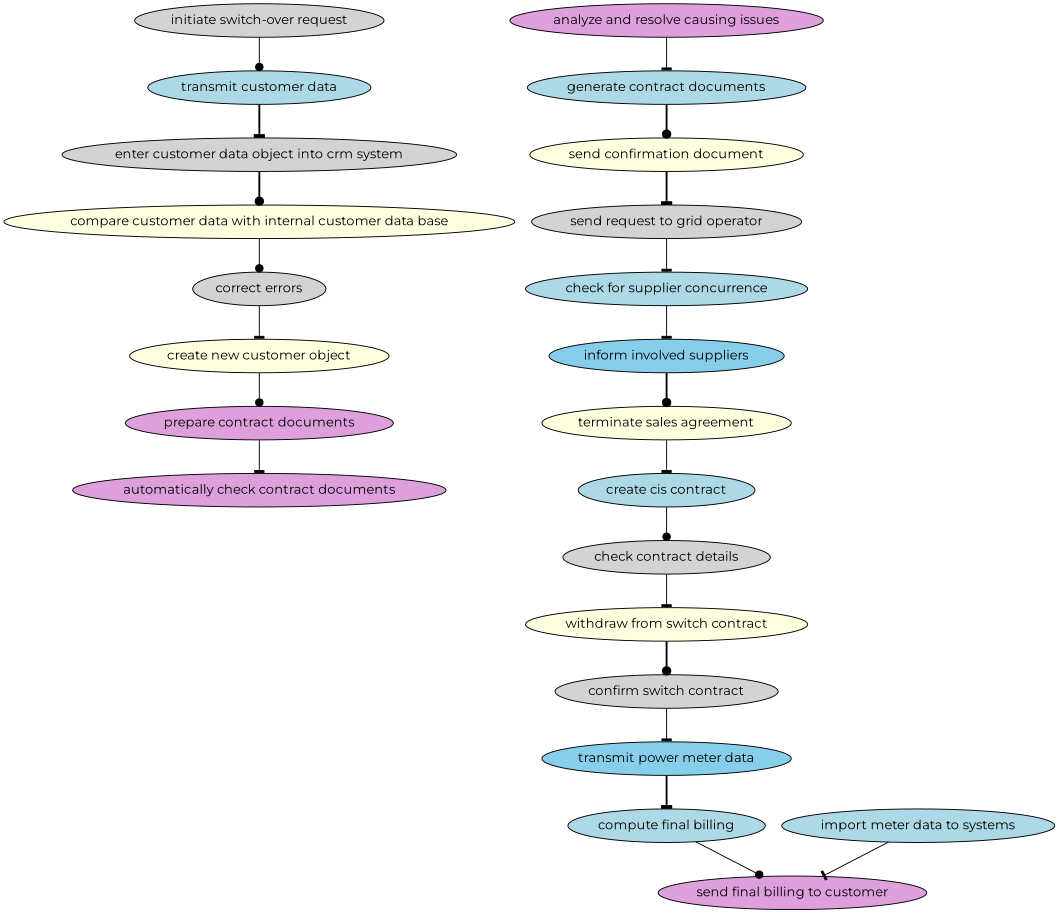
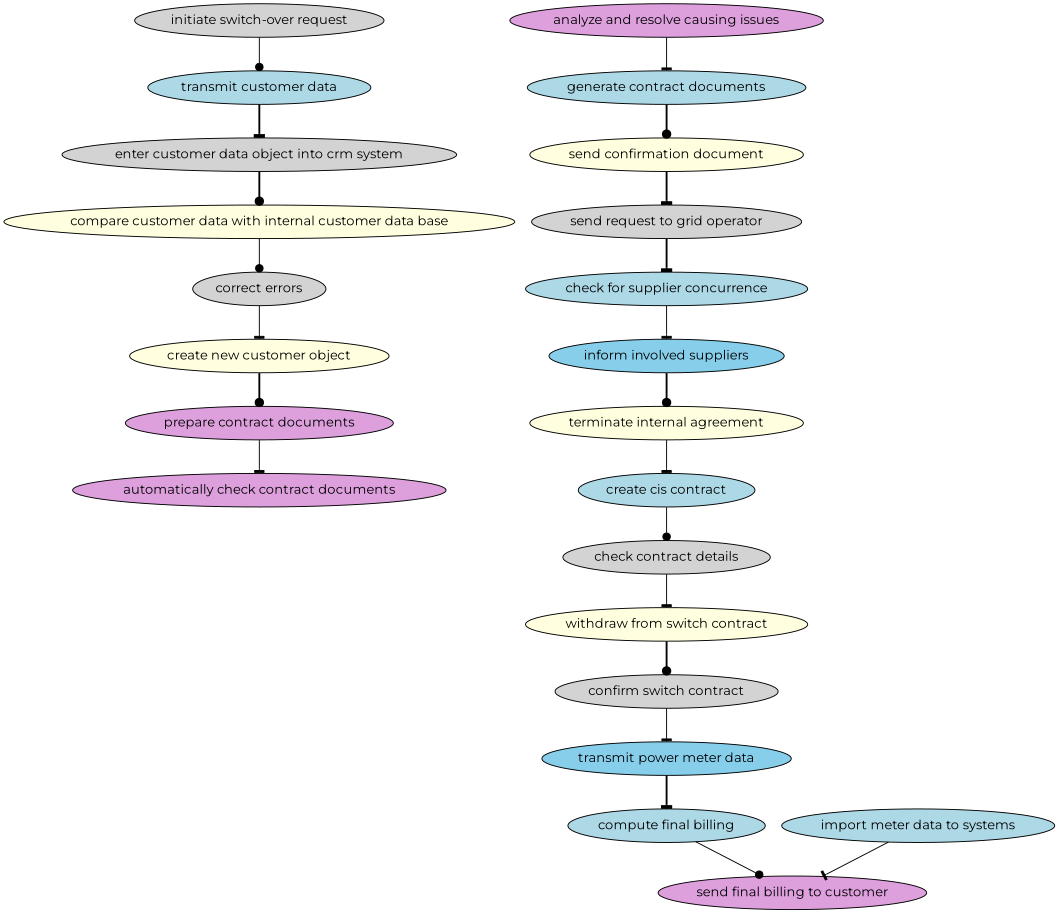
edge "send request to grid operator" -> "check for supplier concurrence": style solid -> bold
edge "create new customer object" -> "prepare contract documents": style solid -> bold
node "terminate sales agreement": label "terminate sales agreement" -> "terminate internal agreement"
